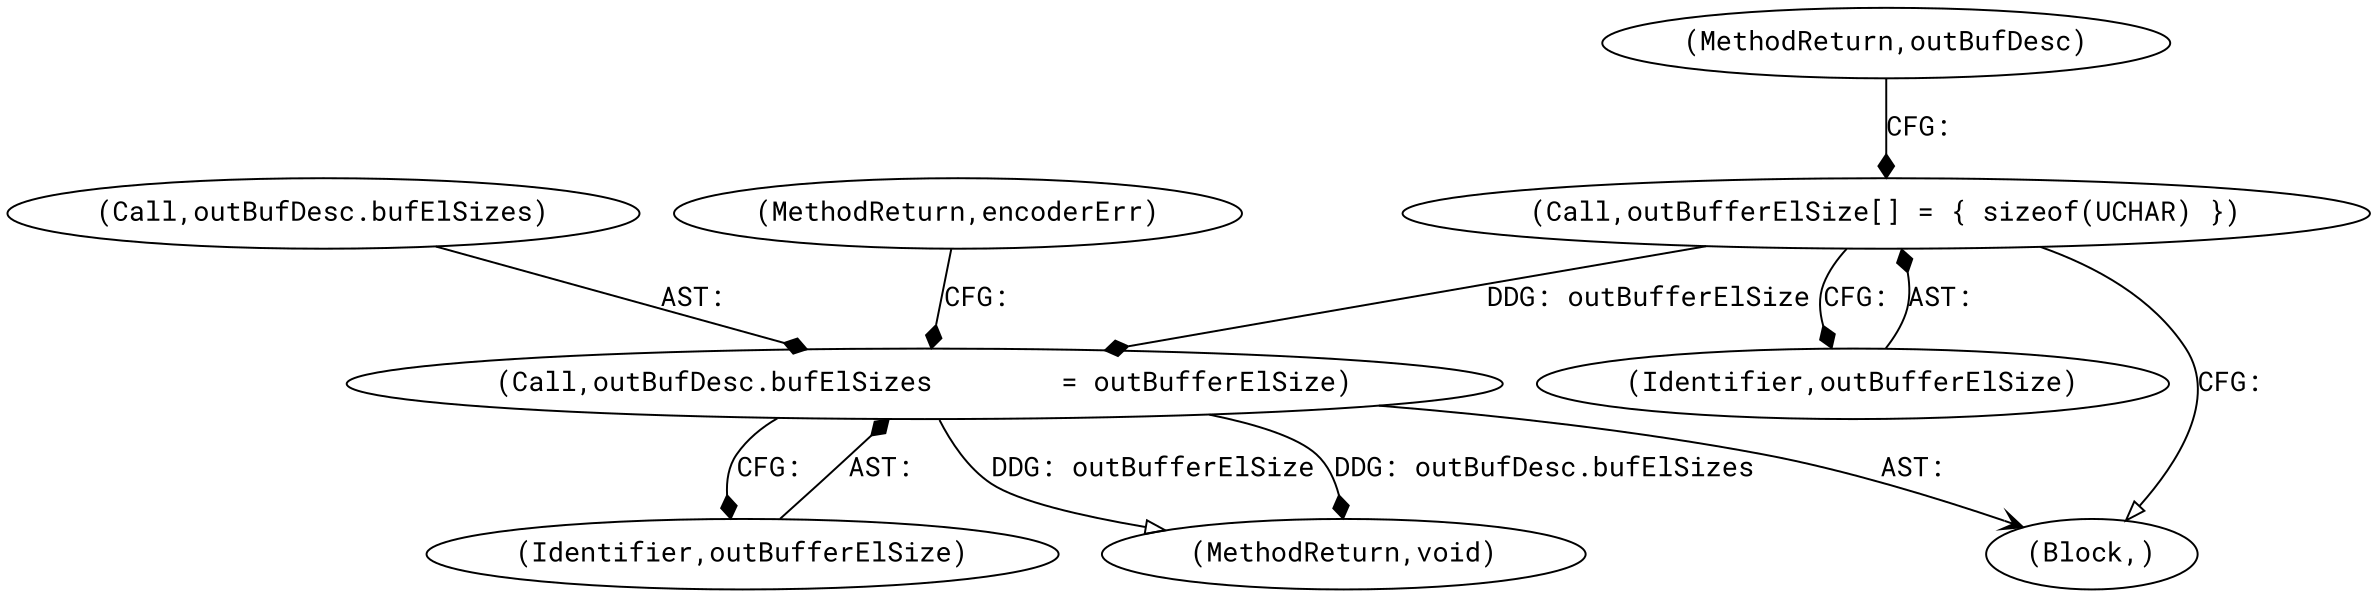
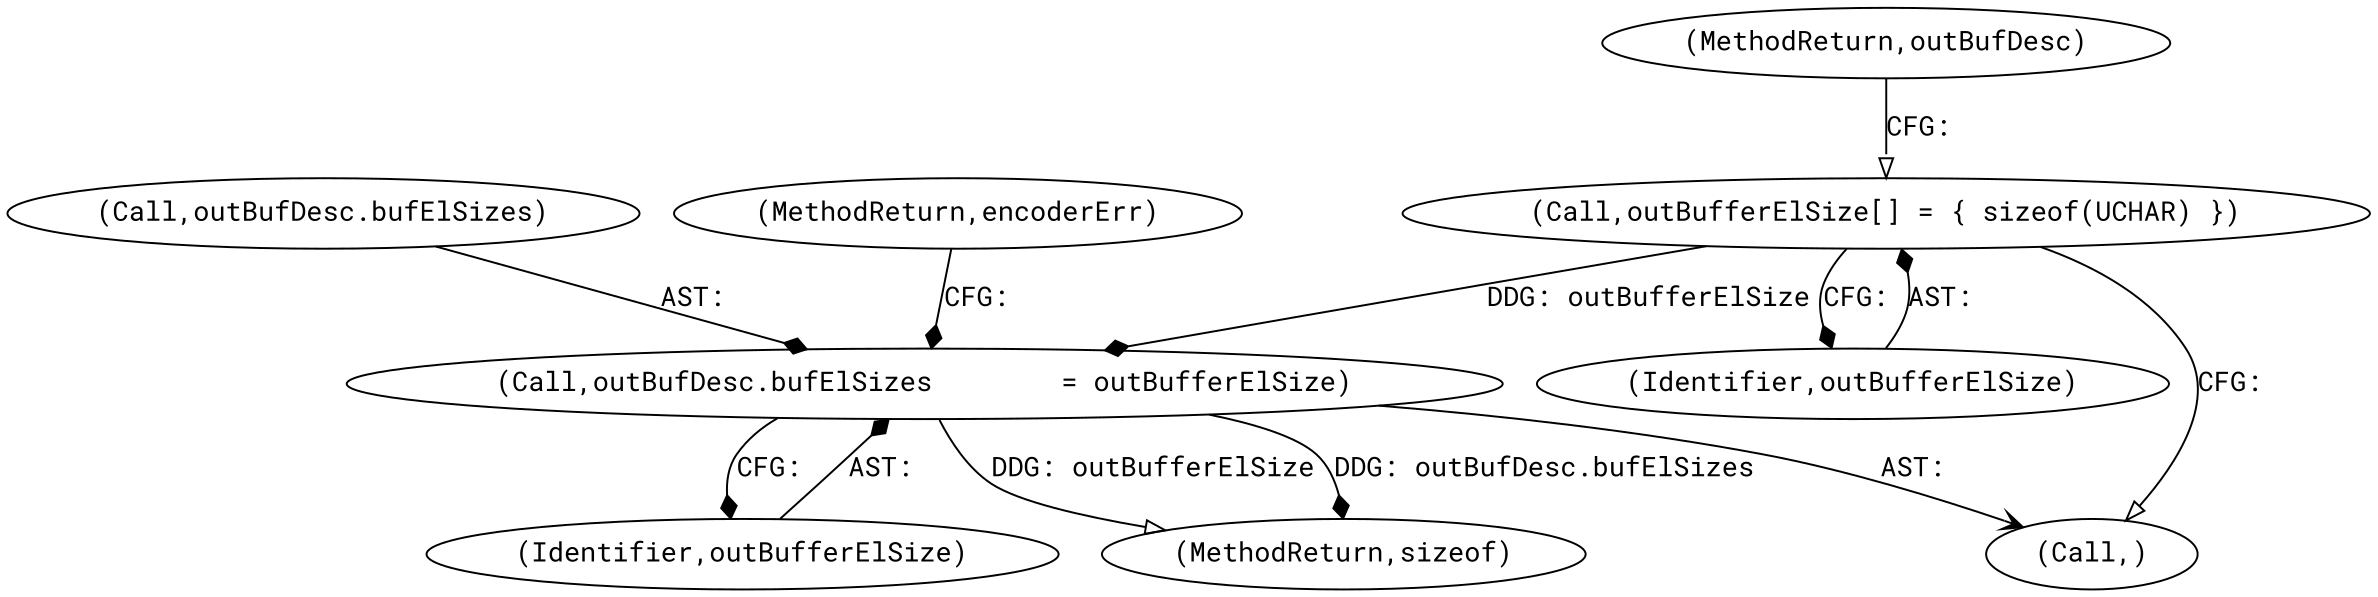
edge "(MethodReturn,outBufDesc)" -> "(Call,outBufferElSize[] = { sizeof(UCHAR) })": arrowhead diamond -> onormal
node "(MethodReturn,void)": label "(MethodReturn,void)" -> "(MethodReturn,sizeof)"
node "(Block,)": label "(Block,)" -> "(Call,)"
